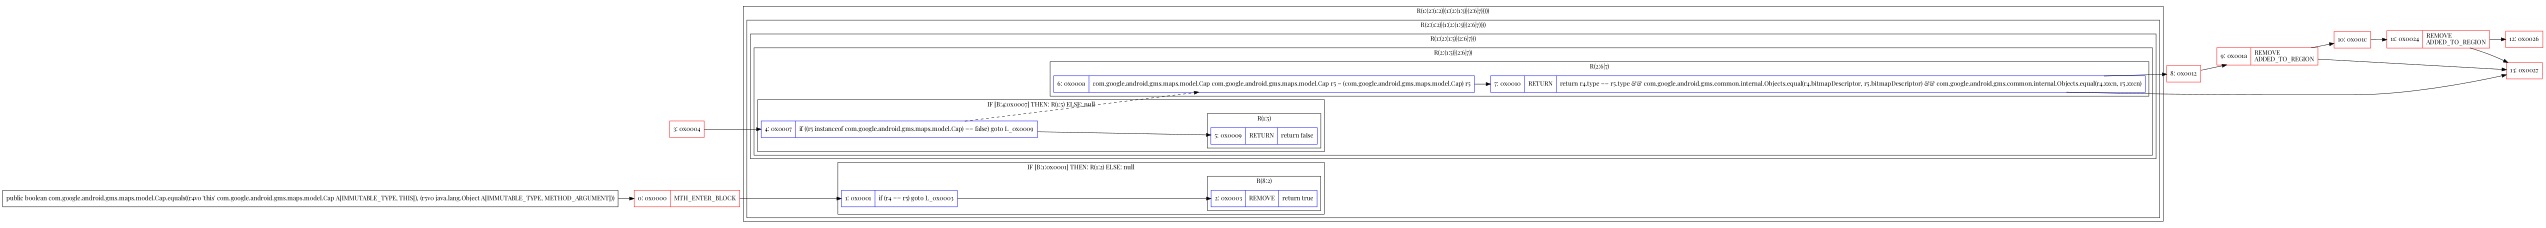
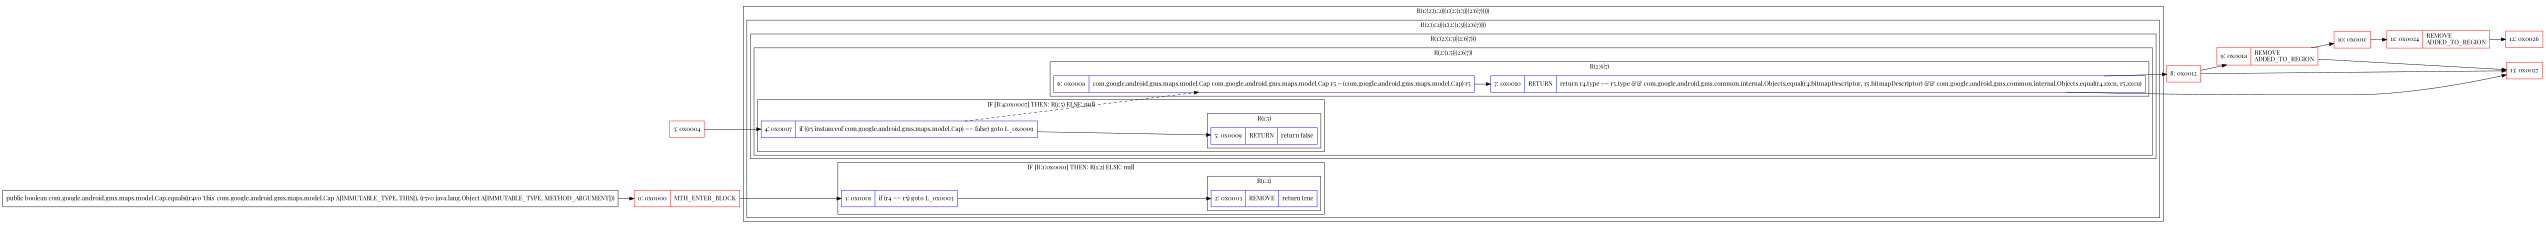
edge "11: 0x0024" -> "13: 0x0027": now "8: 0x0012" -> "13: 0x0027"
cluster "R(8:2)": label "R(8:2)" -> "R(1:2)"
